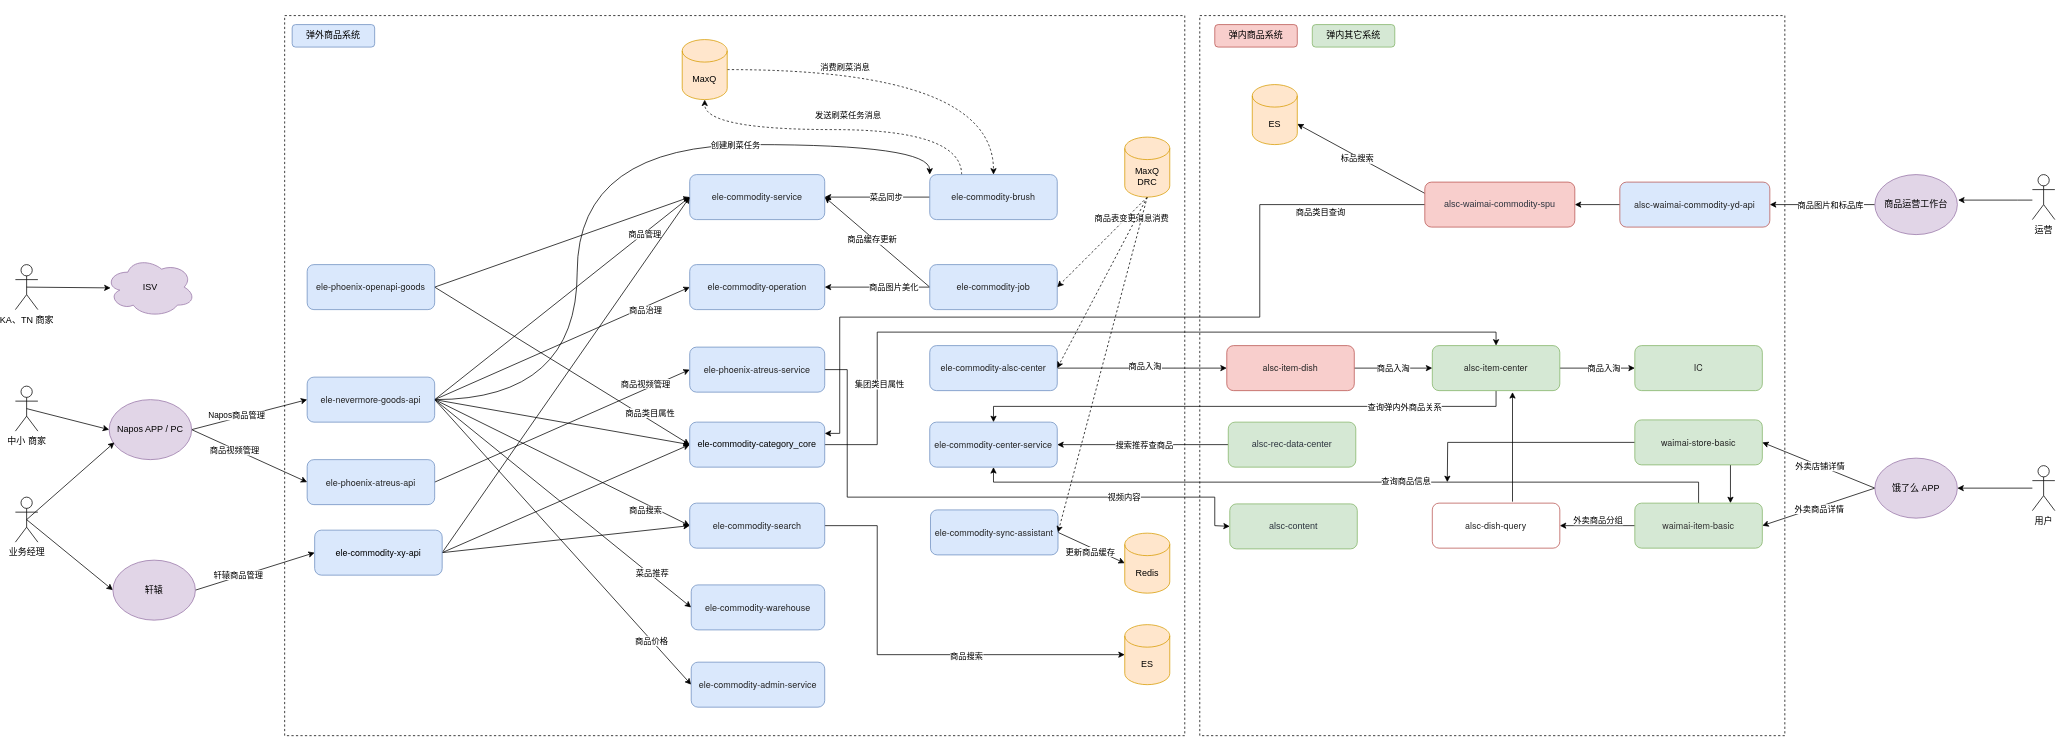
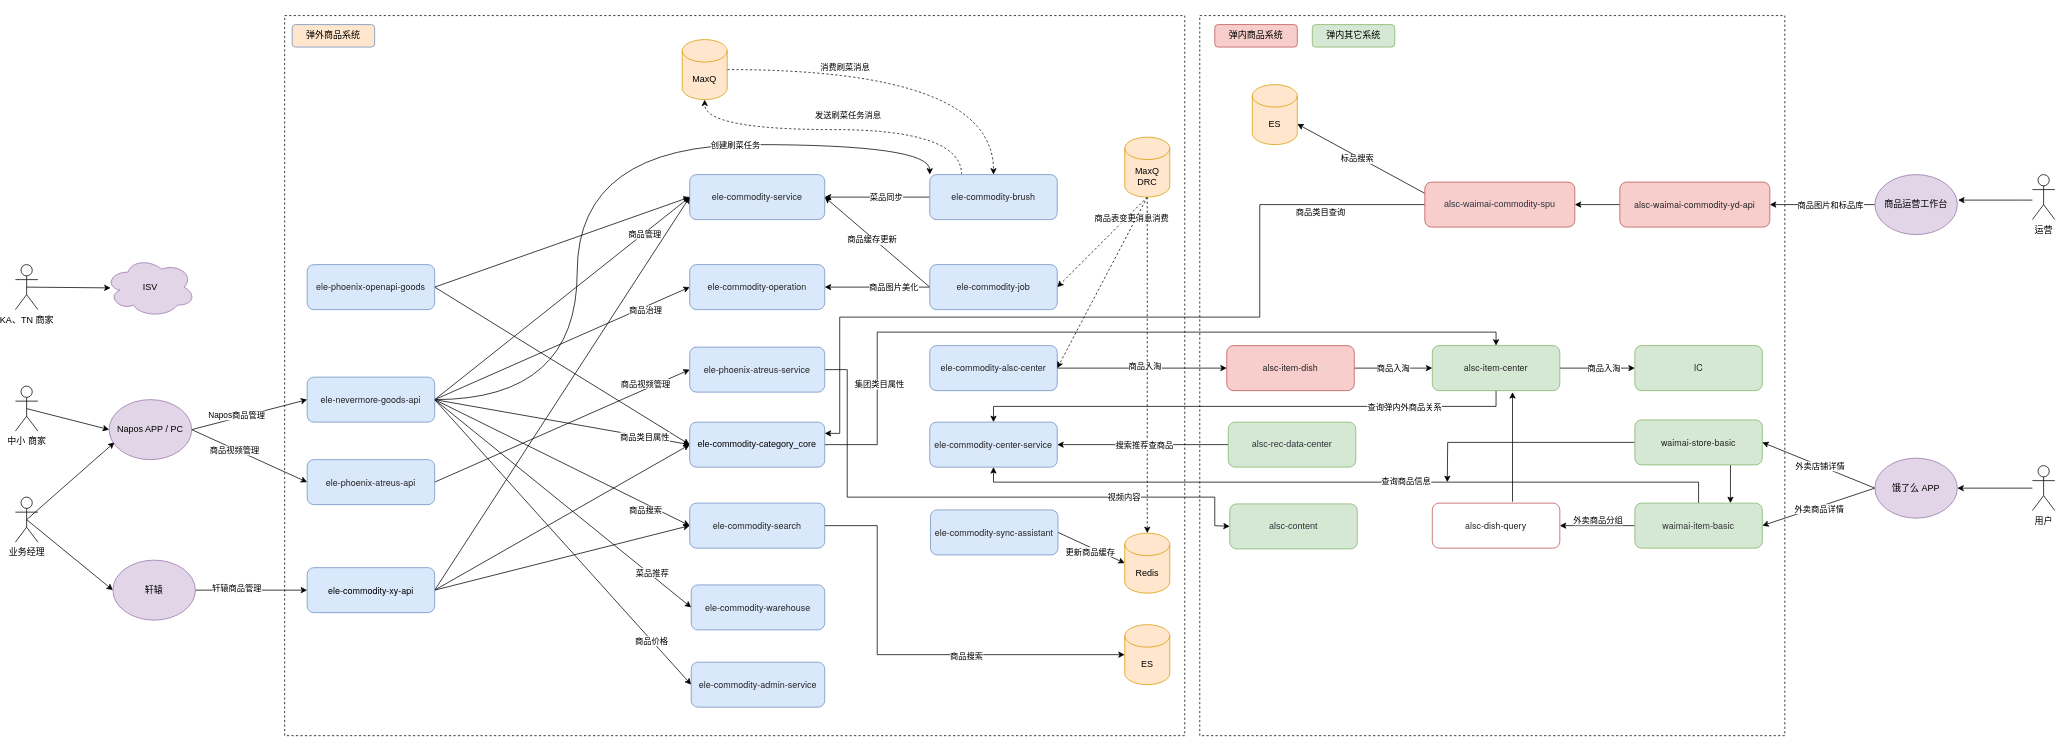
node "弹外商品系统": fillcolor #dae8fc -> #ffe6cc
node "alsc-waimai-commodity-yd-api": fillcolor #dae8fc -> #f8cecc
edge "MaxQ DRC" -> "ele-commodity-sync-assistant": now "MaxQ DRC" -> "Redis"
node "ele-commodity-xy-api": moved (378, 552) -> (371, 590)
